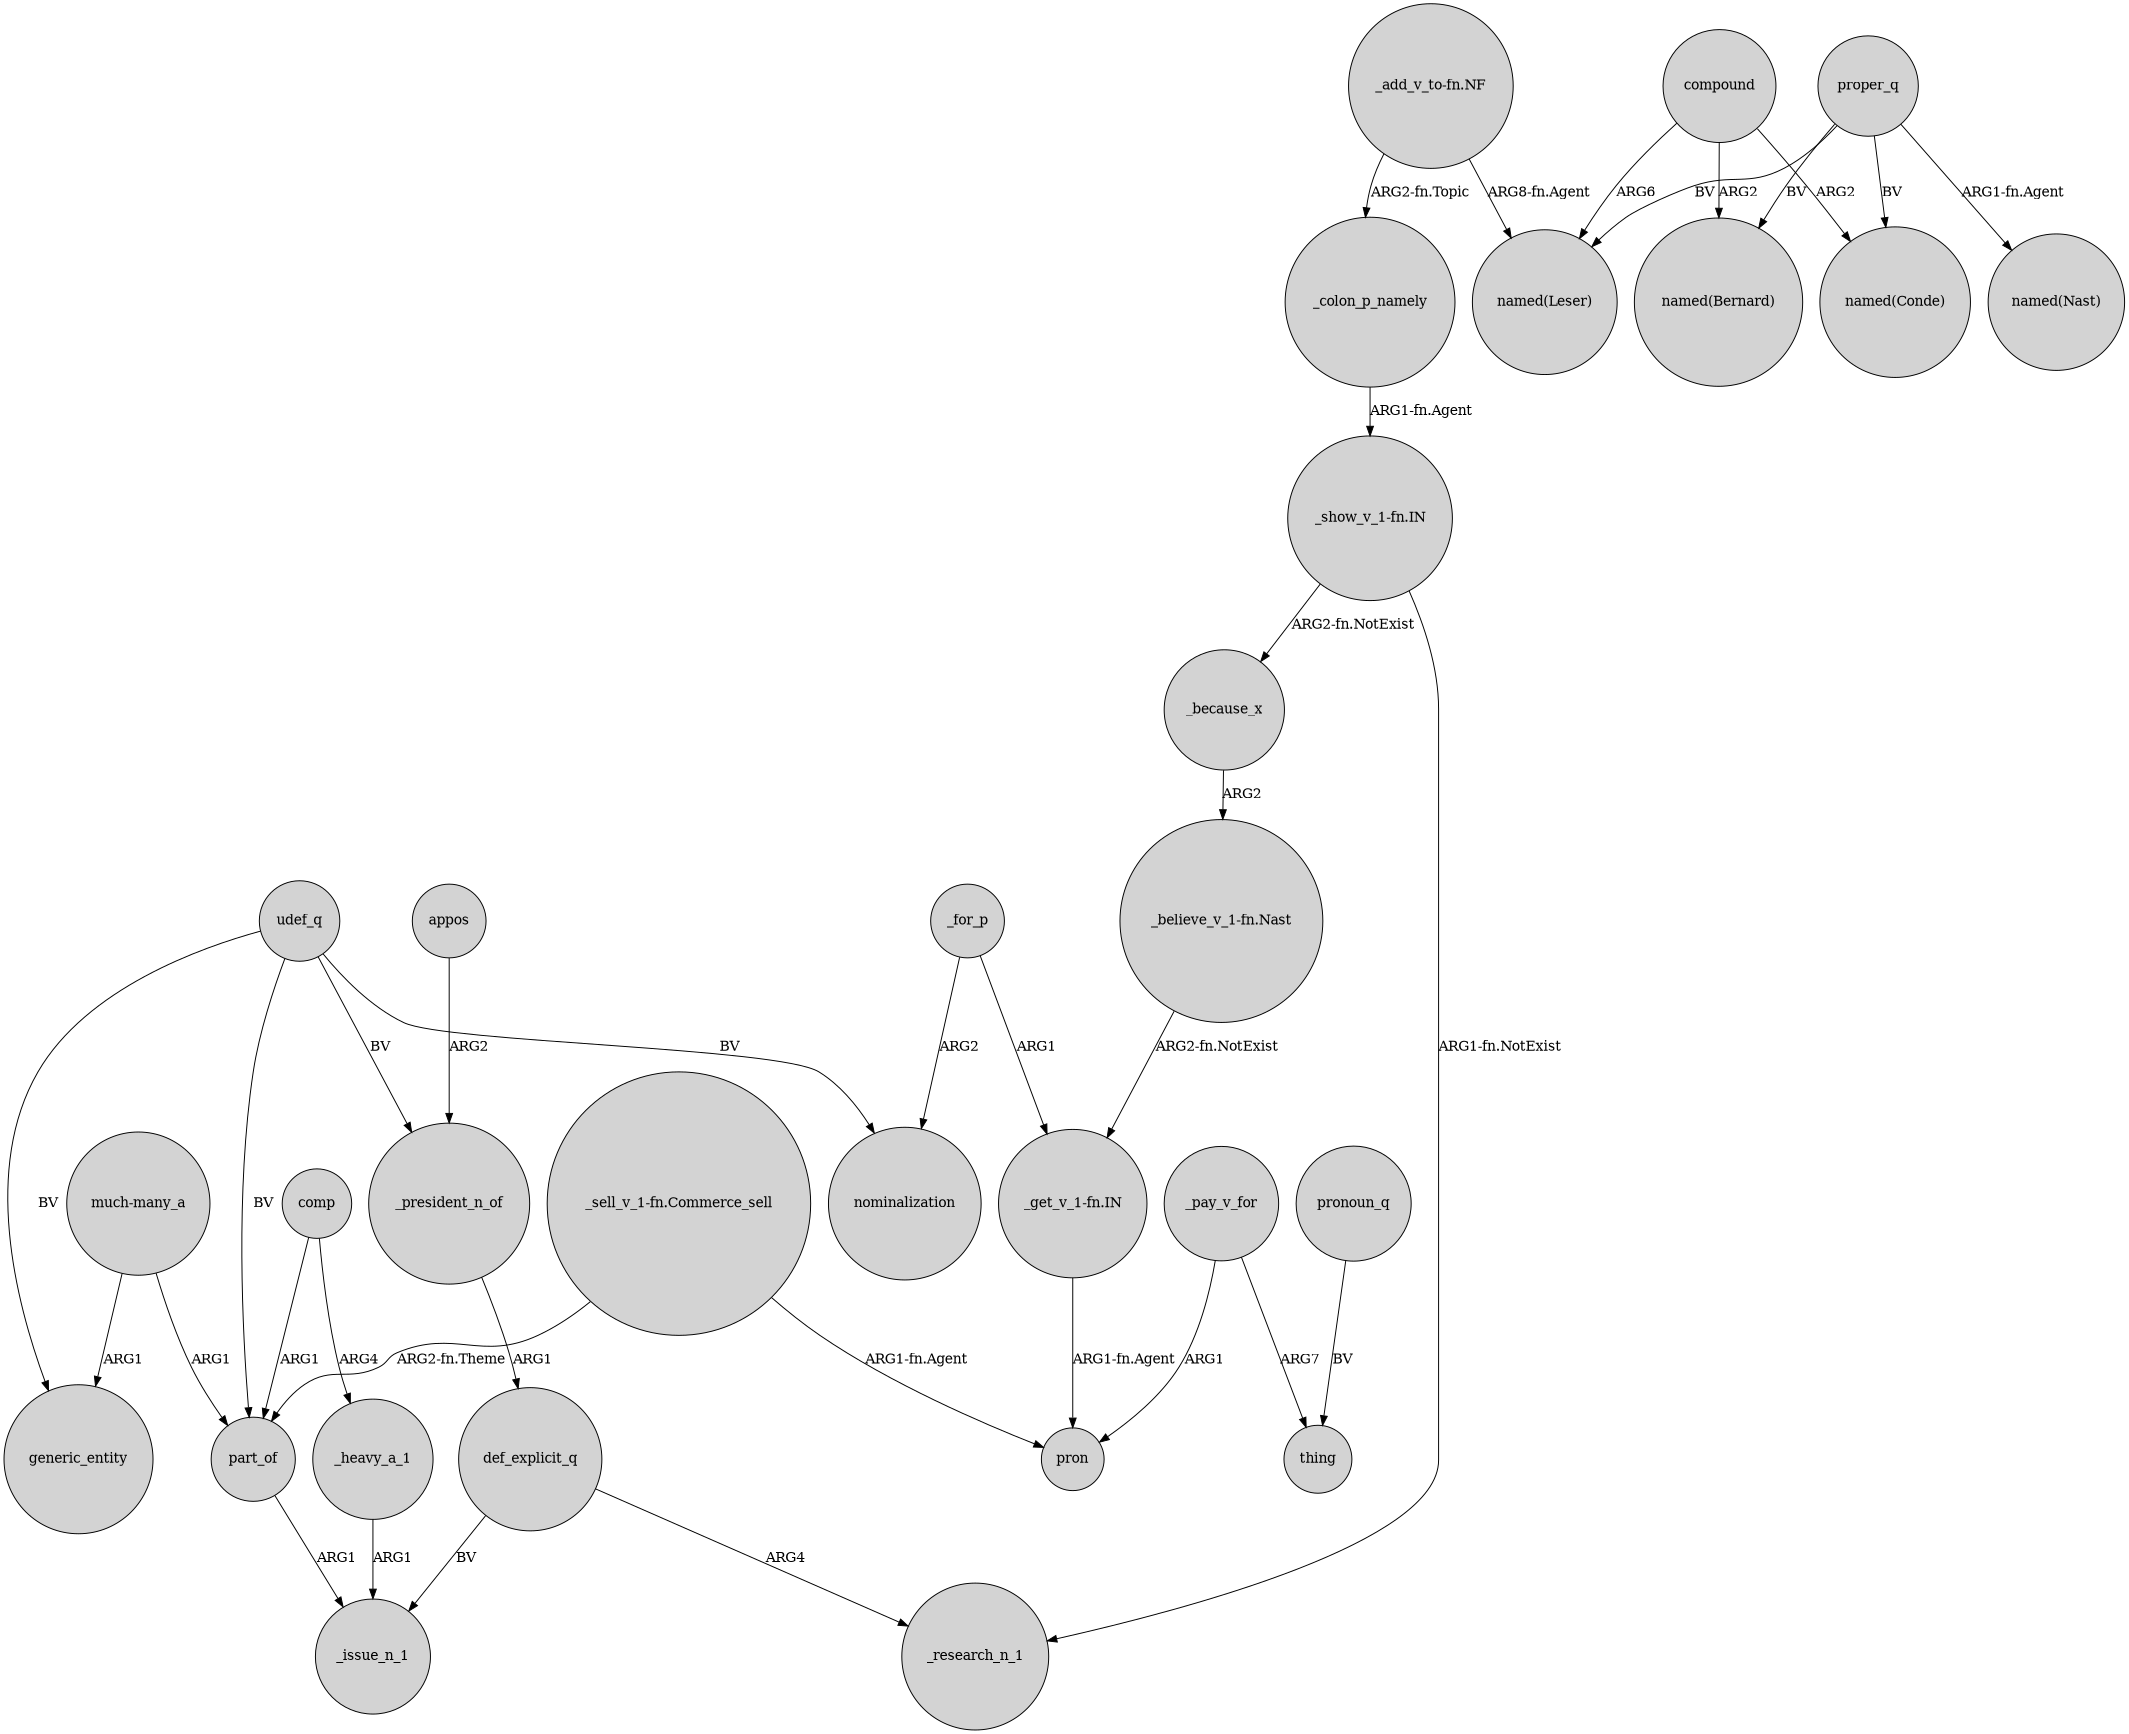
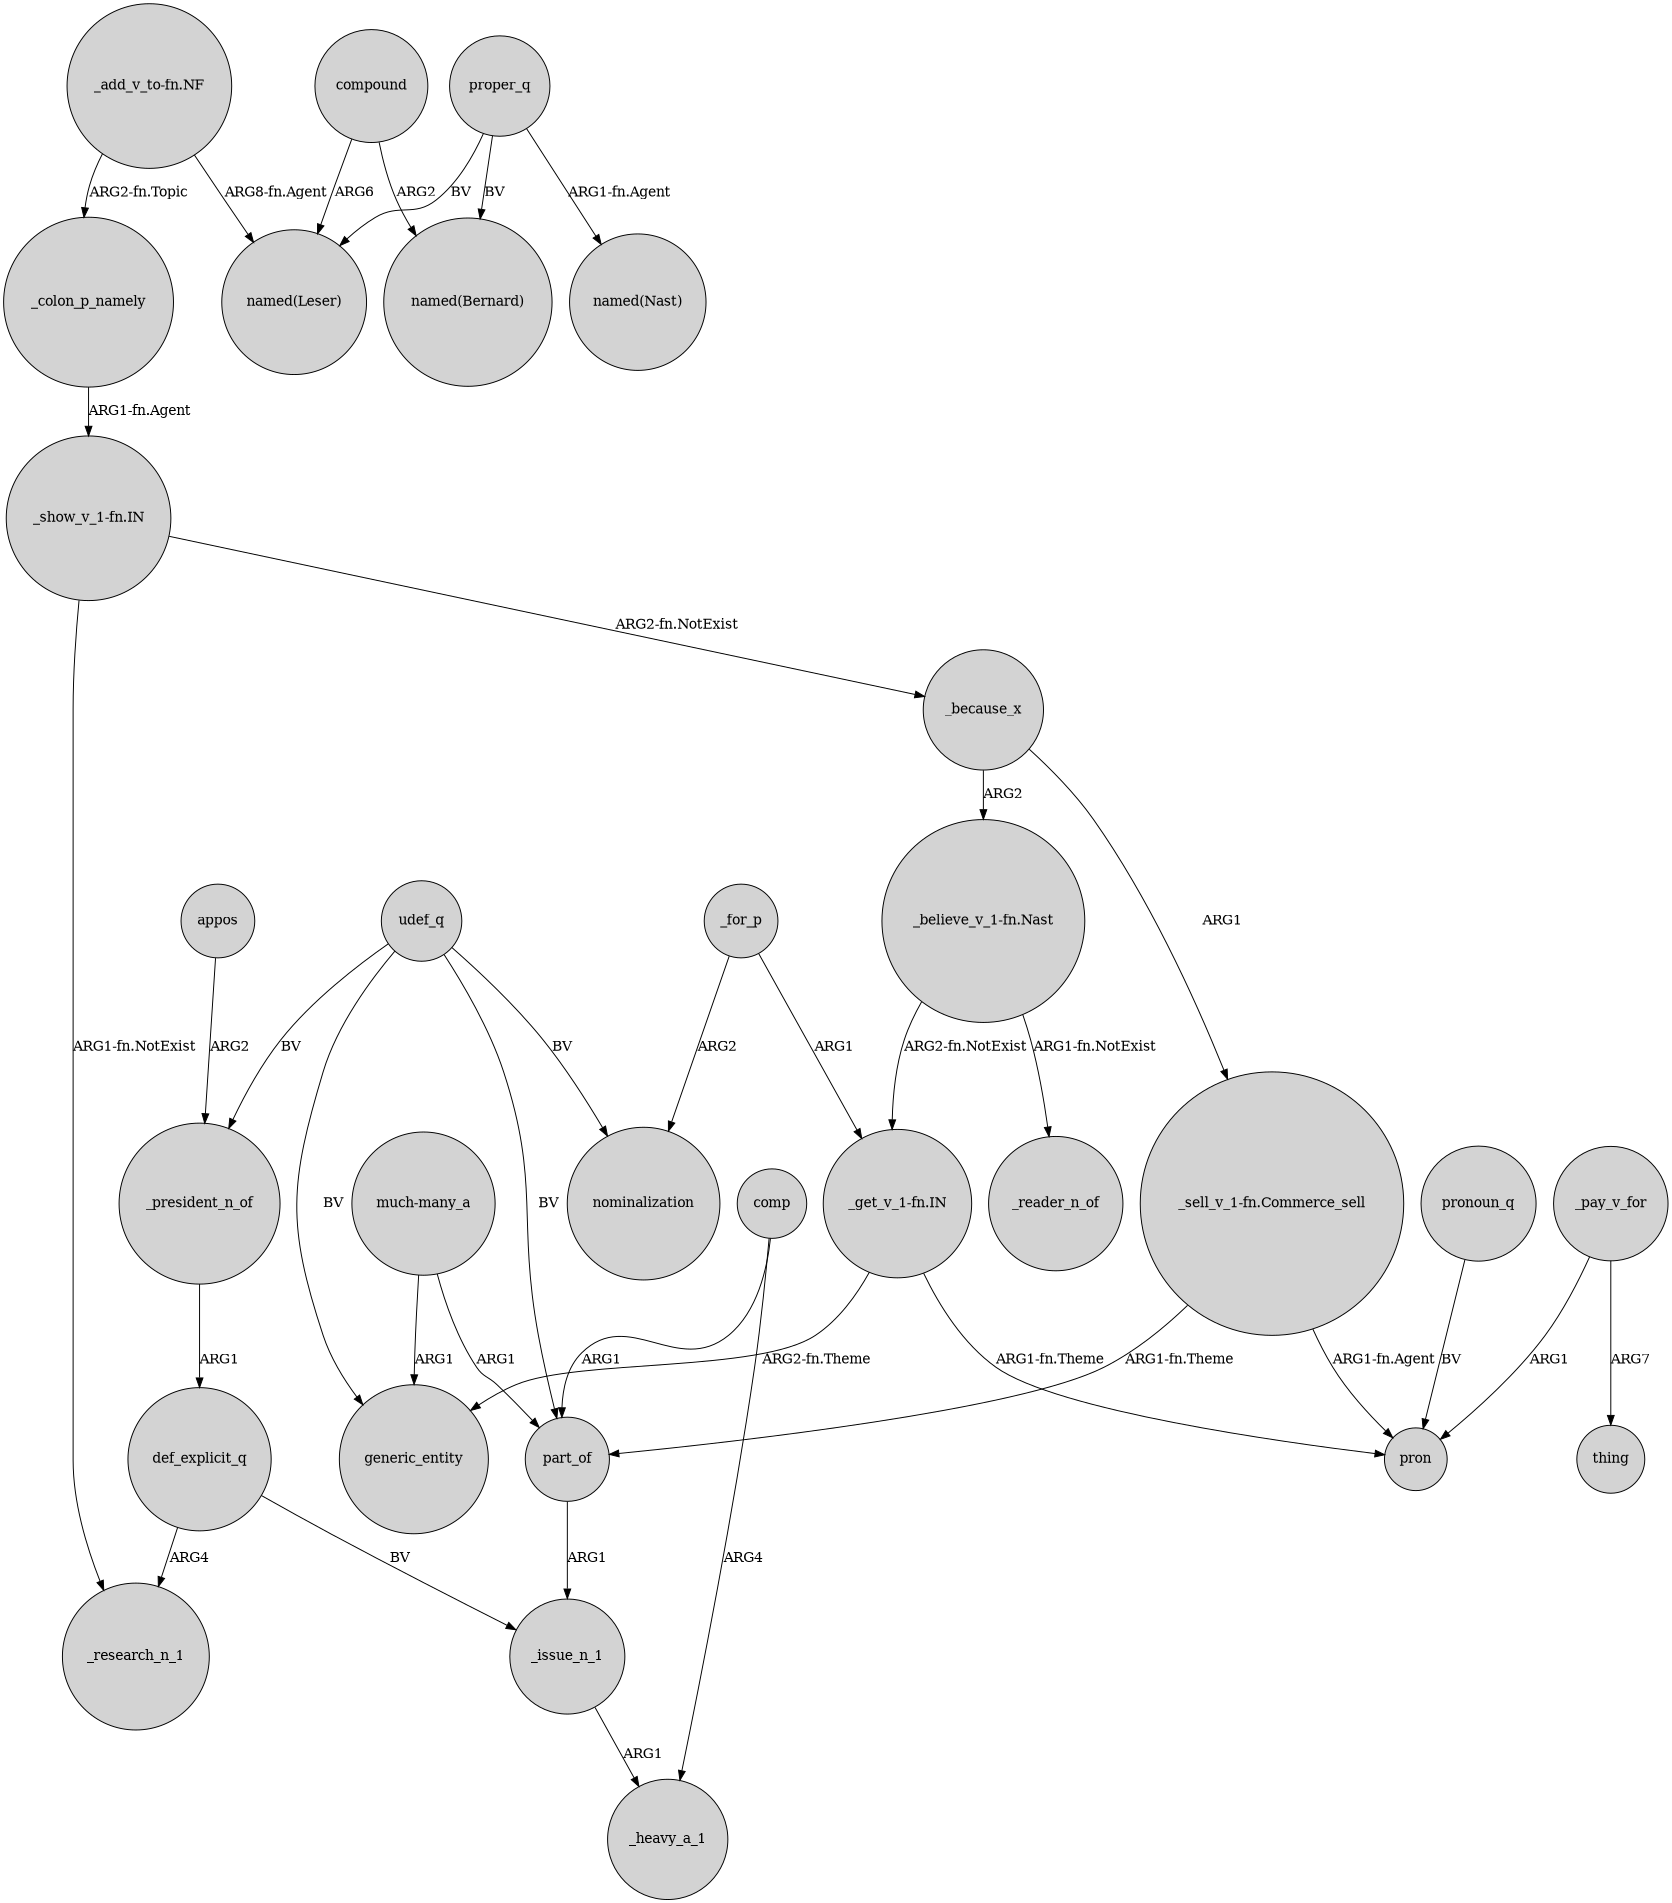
node "named(Conde)": removed
edge "_because_x" -> "_sell_v_1-fn.Commerce_sell": added, label "ARG1"
node "_reader_n_of": added
edge "pronoun_q" -> "thing": now "pronoun_q" -> "pron"
edge "_sell_v_1-fn.Commerce_sell" -> "part_of": label "ARG2-fn.Theme" -> "ARG1-fn.Theme"
edge "_get_v_1-fn.IN" -> "pron": label "ARG1-fn.Agent" -> "ARG1-fn.Theme"
edge "_get_v_1-fn.IN" -> "generic_entity": added, label "ARG2-fn.Theme"
edge "_heavy_a_1" -> "_issue_n_1": reversed
